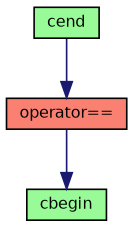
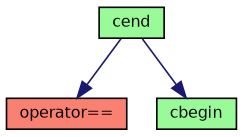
edge "operator==" -> "cbegin": now "cend" -> "cbegin"
